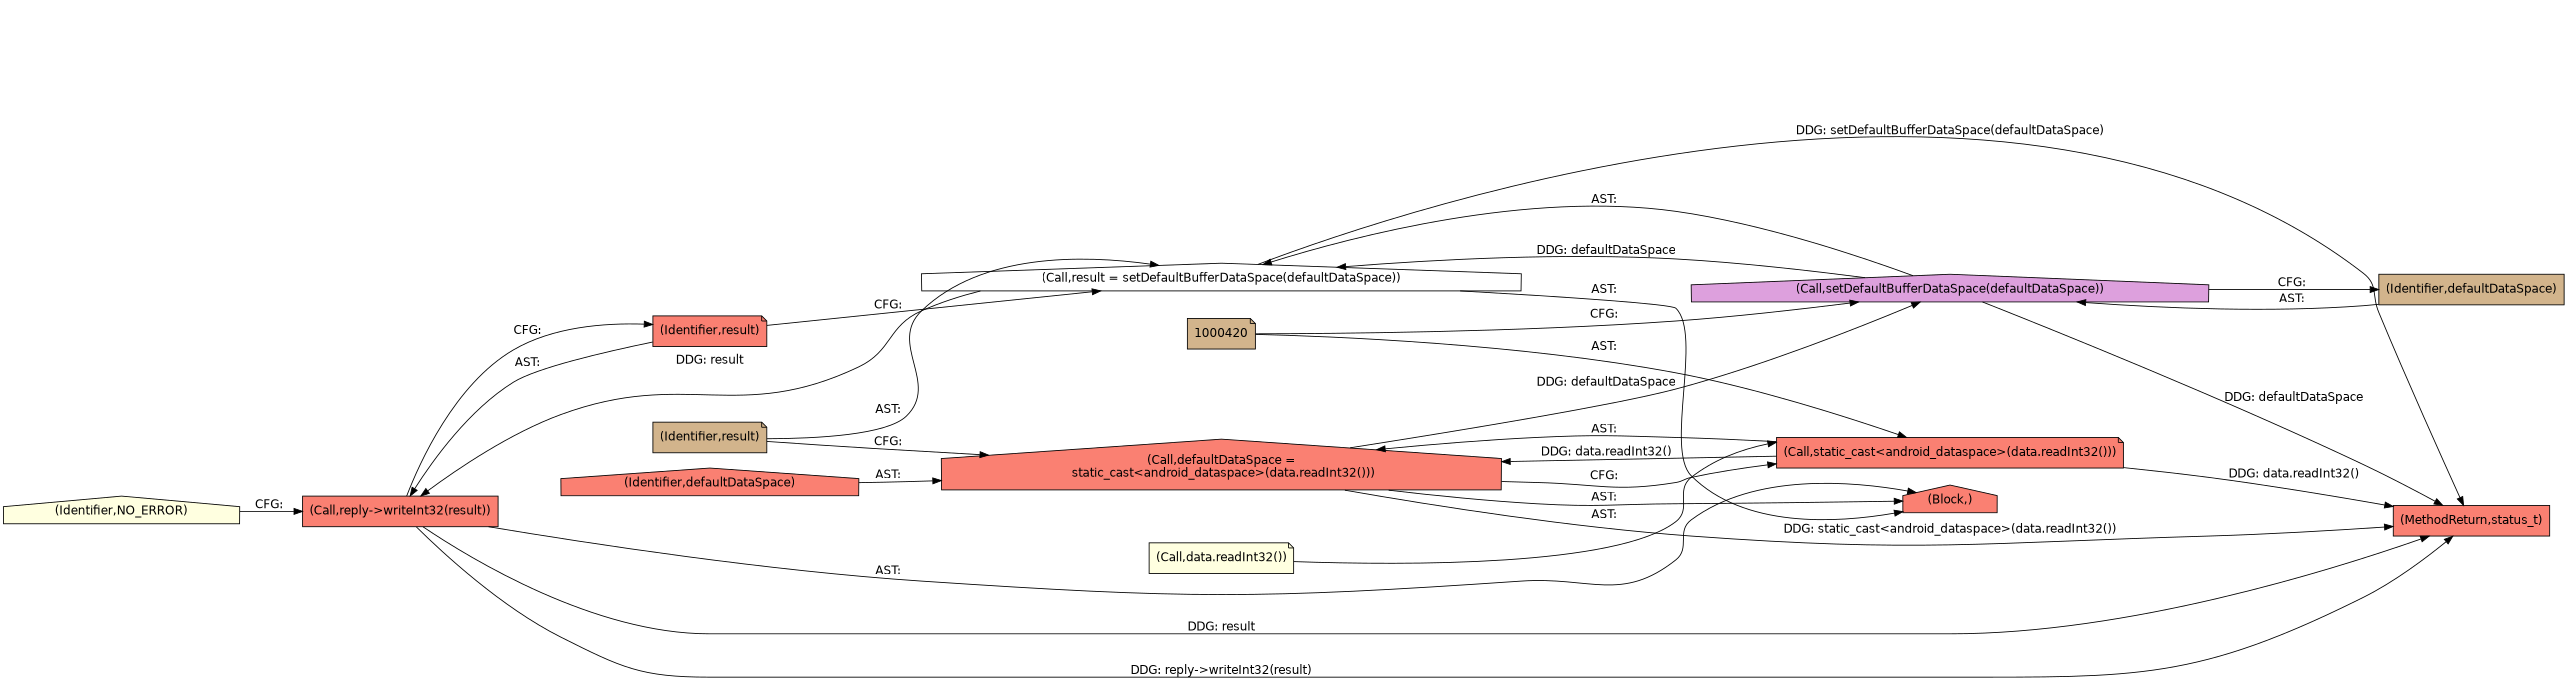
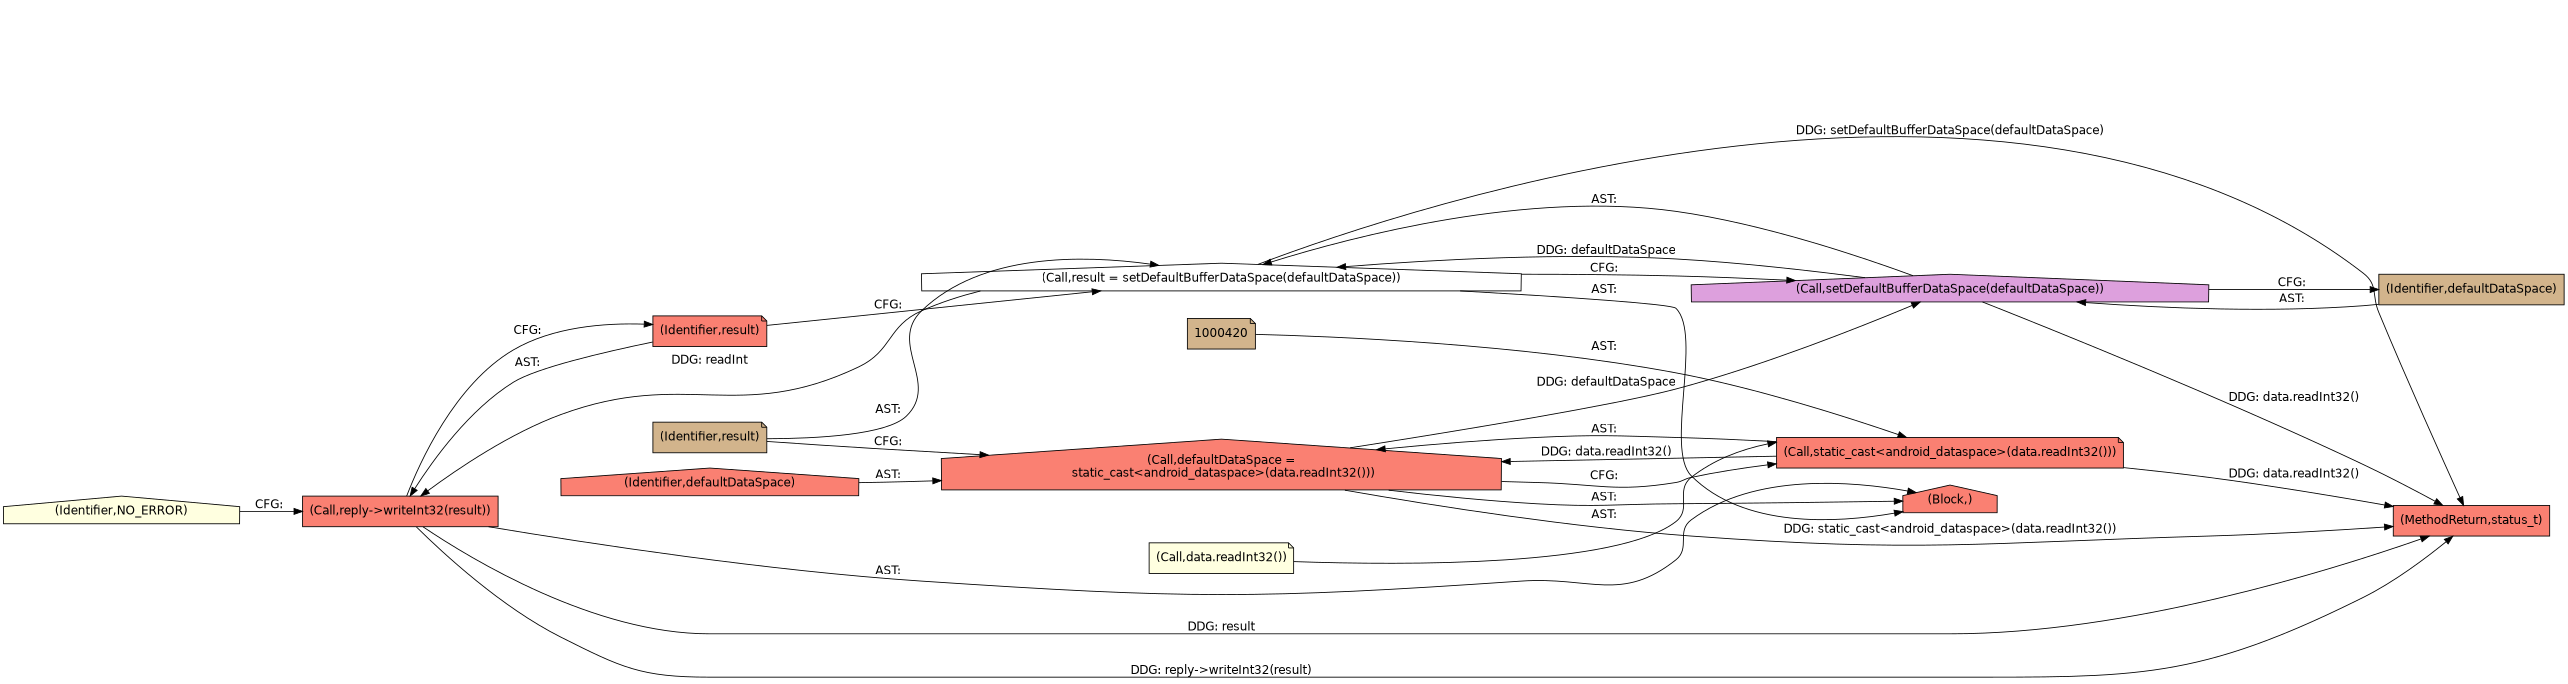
edge "1000420" -> "(Call,setDefaultBufferDataSpace(defaultDataSpace))": now "(Call,result = setDefaultBufferDataSpace(defaultDataSpace))" -> "(Call,setDefaultBufferDataSpace(defaultDataSpace))"
edge "(Call,result = setDefaultBufferDataSpace(defaultDataSpace))" -> "(Call,reply->writeInt32(result))": label "DDG: result" -> "DDG: readInt"
edge "(Call,setDefaultBufferDataSpace(defaultDataSpace))" -> "(MethodReturn,status_t)": label "DDG: defaultDataSpace" -> "DDG: data.readInt32()"
